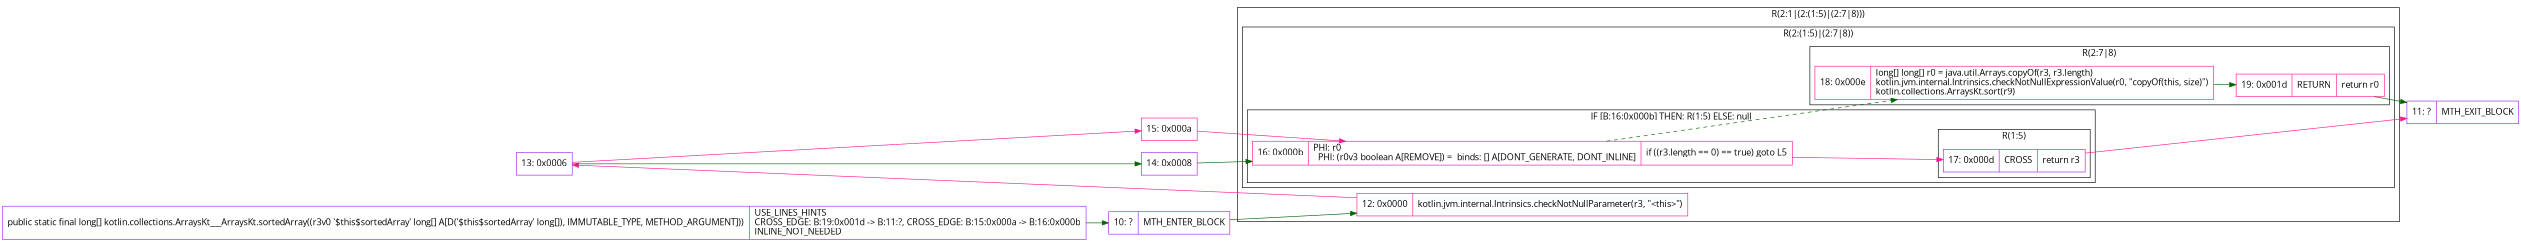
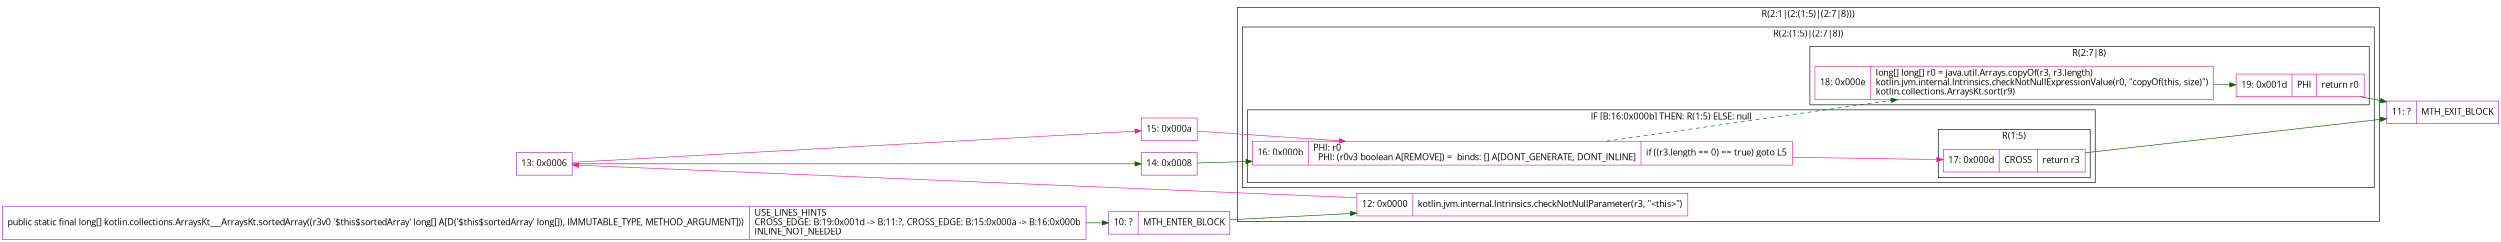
node "19: 0x001d": text "RETURN" -> "PHI"
edge "17: 0x000d" -> "11: ?": color deeppink -> darkgreen
